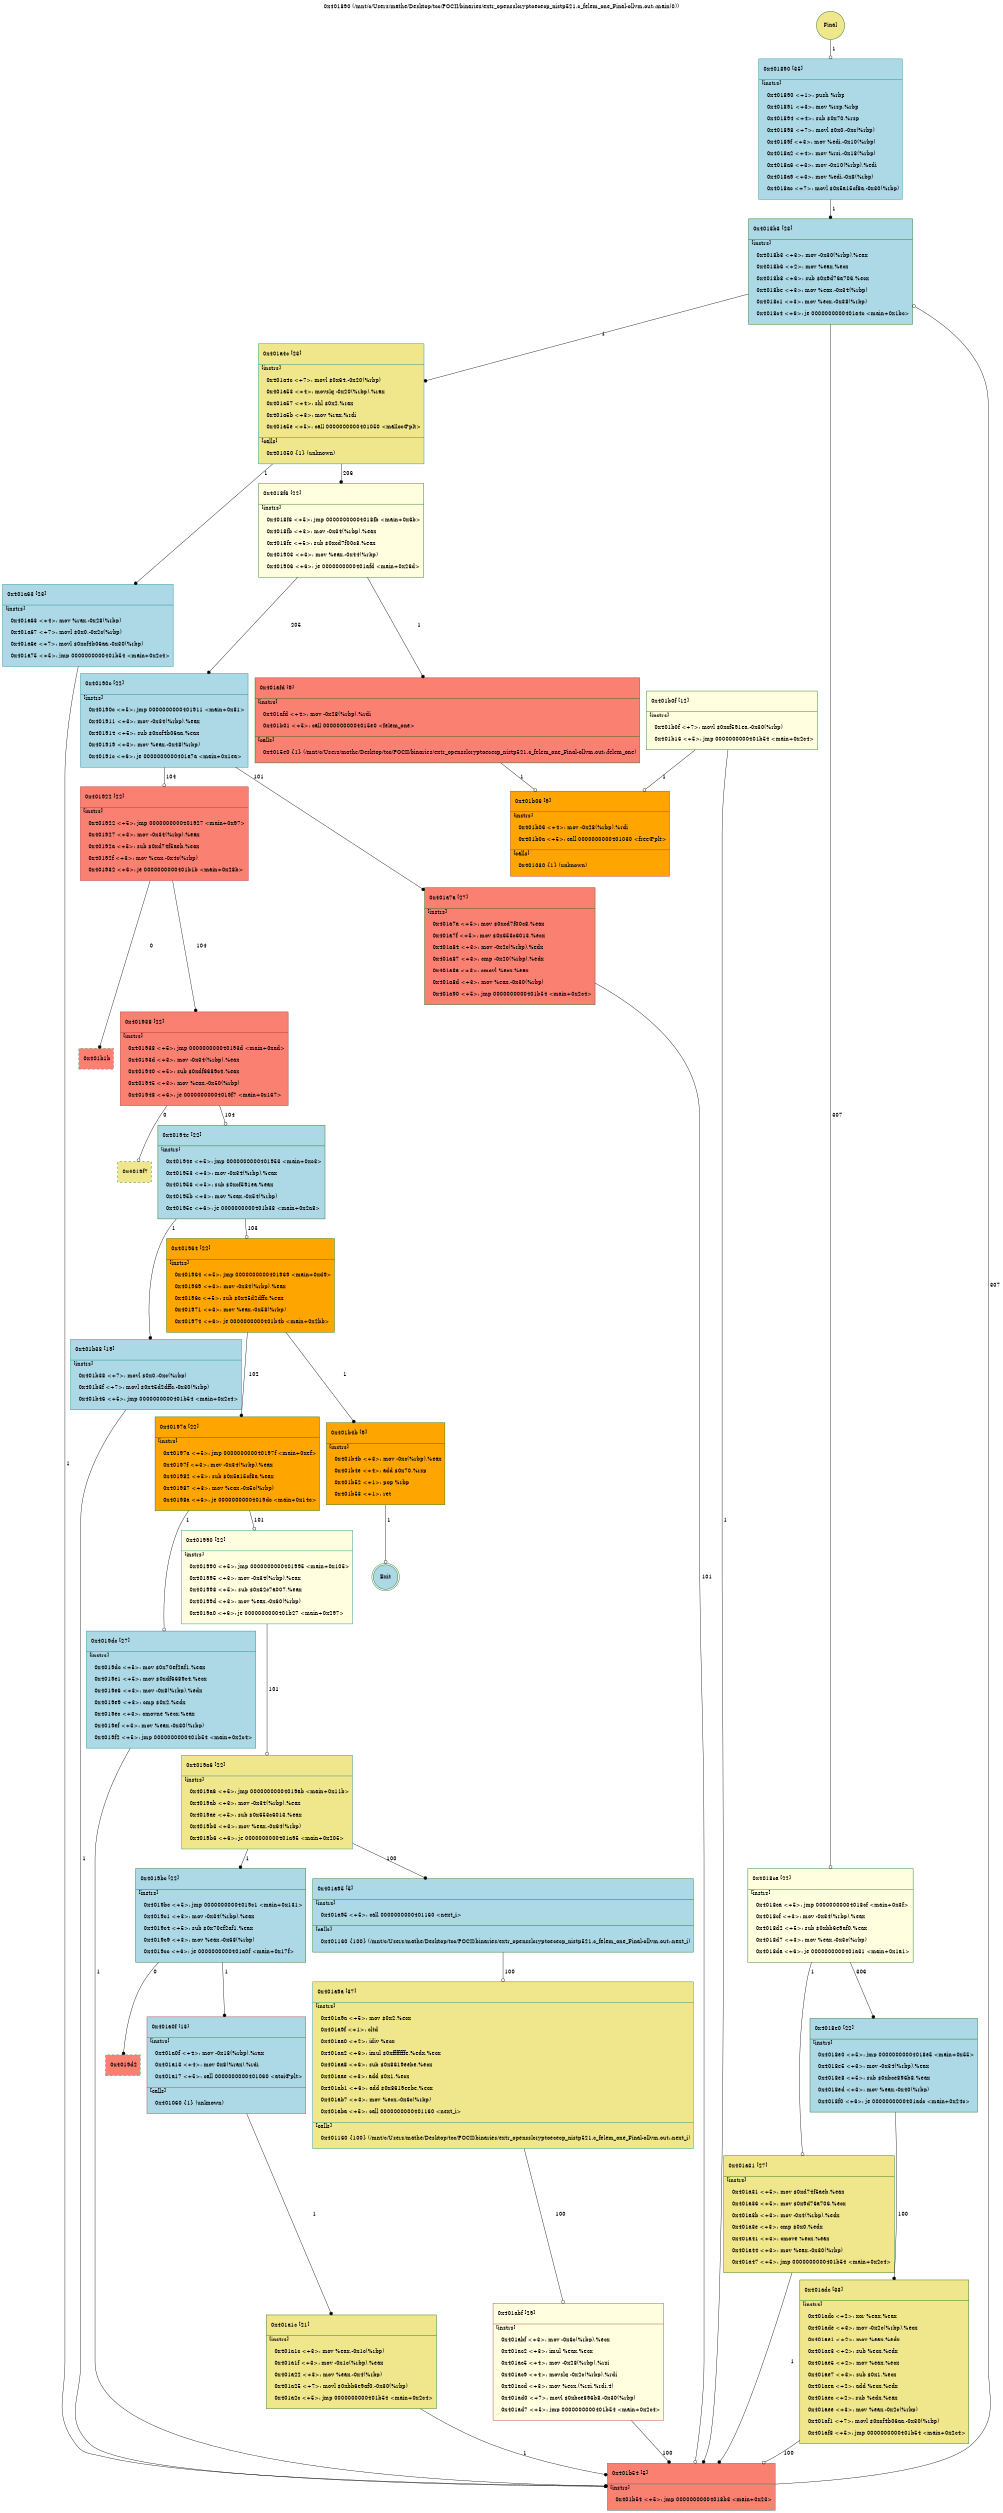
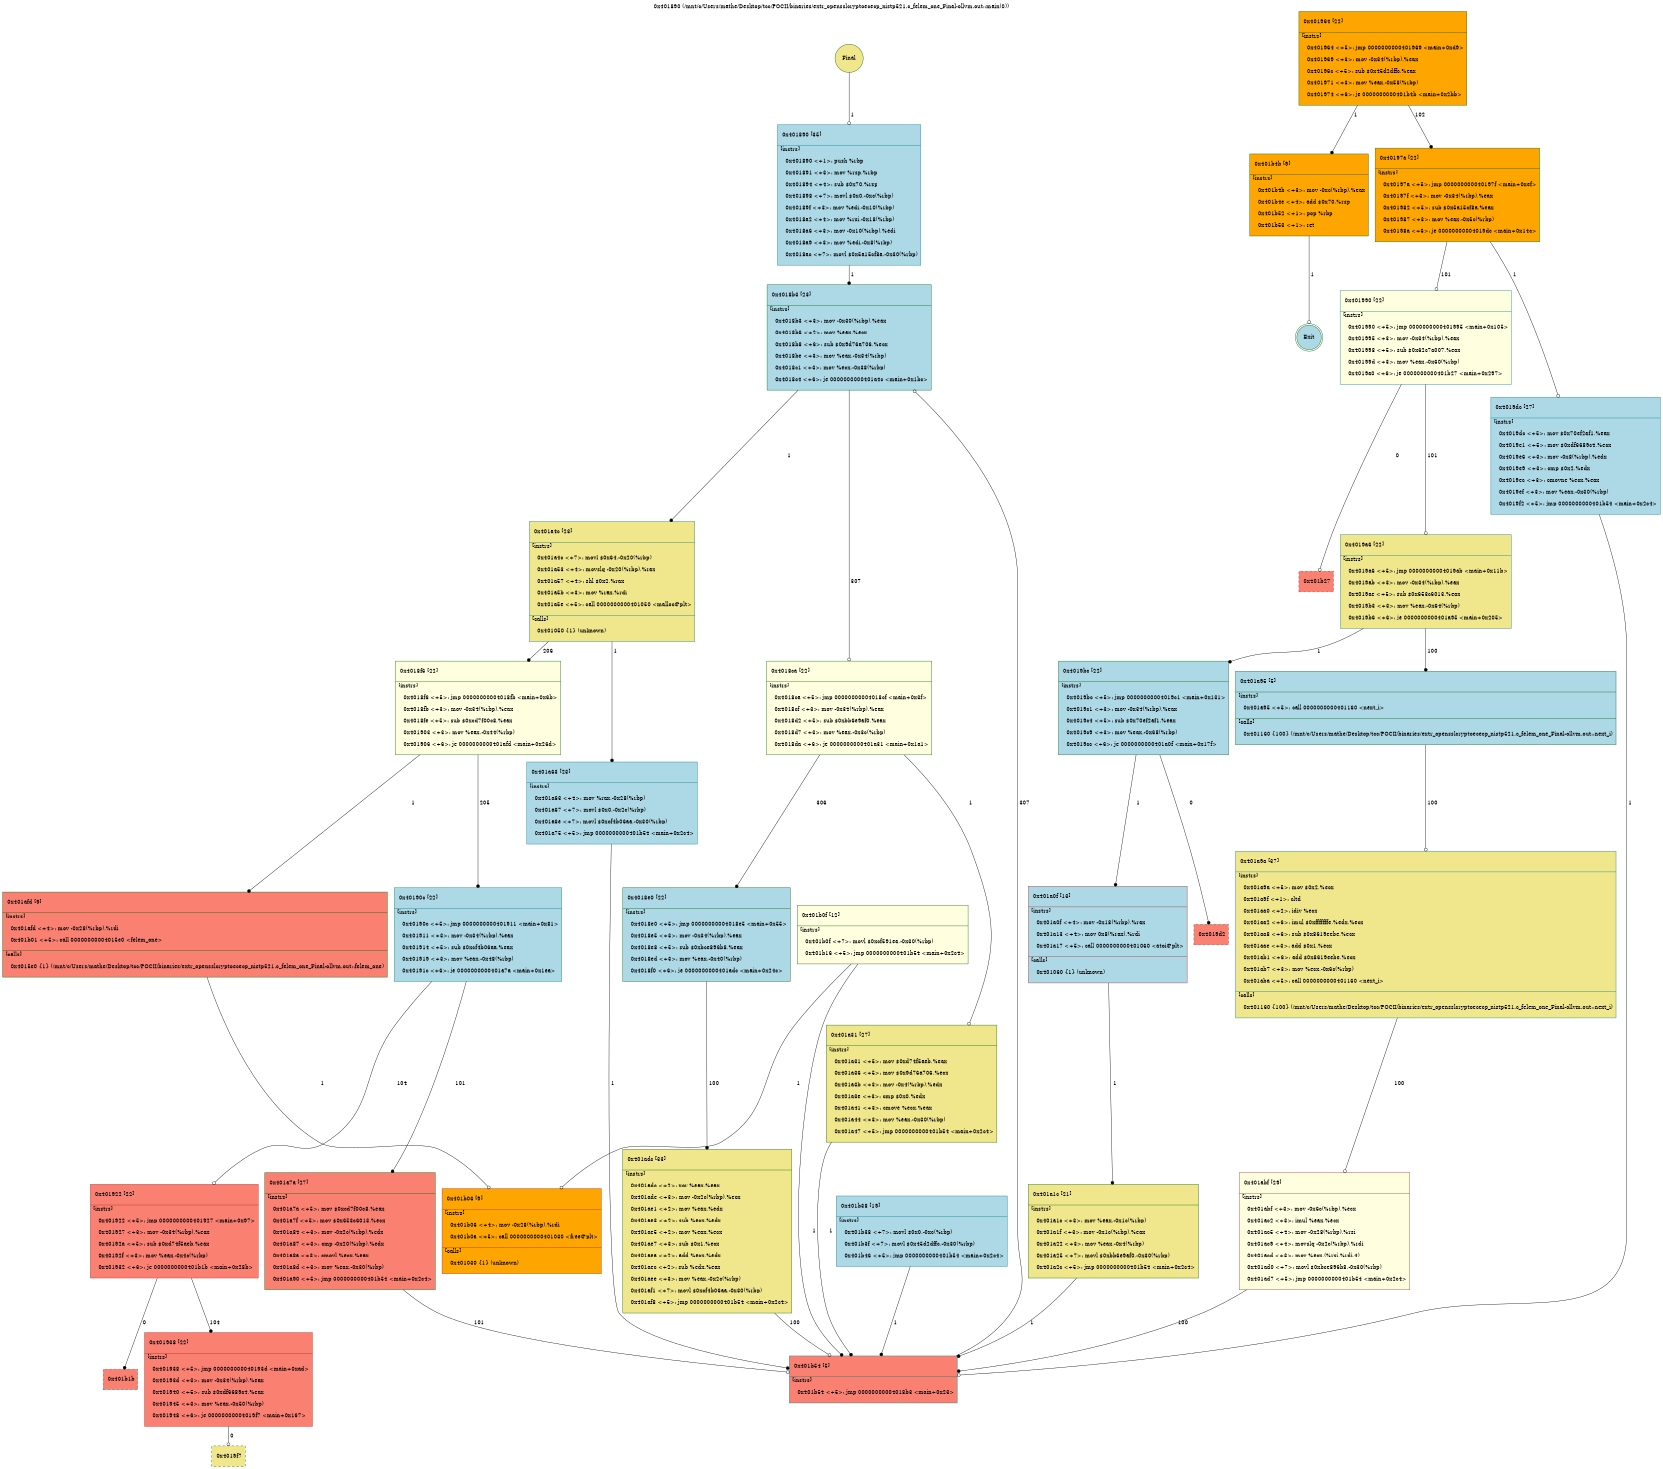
node "0x401b27": added
node "0x40194e [22]": removed
